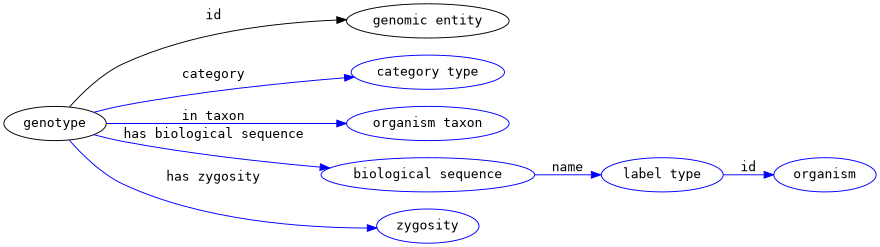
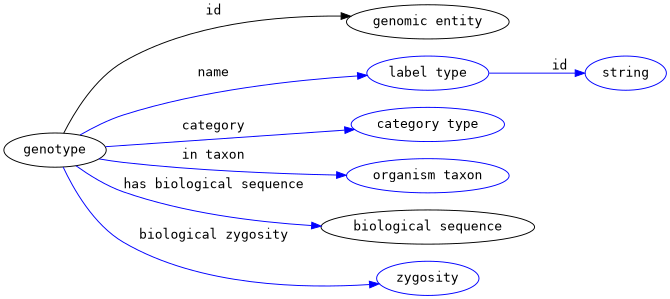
node "biological sequence": color blue -> black
edge "biological sequence" -> "label type": now "genotype" -> "label type"
node "organism": label "organism" -> "string"
edge "genotype" -> "zygosity": label "has zygosity" -> "biological zygosity"
